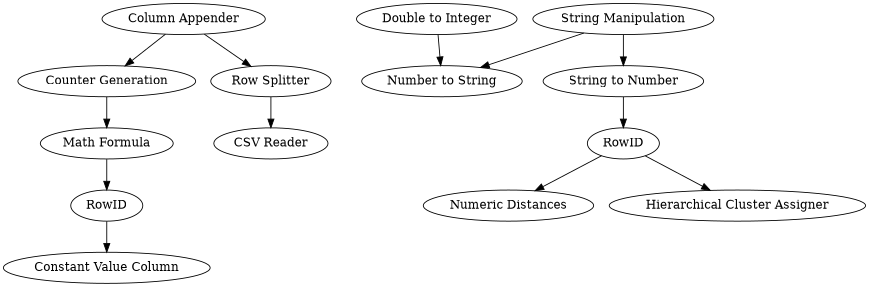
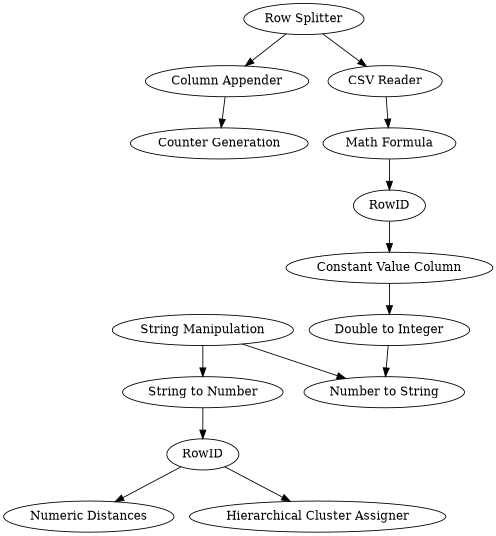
edge "Column Appender" -> "Row Splitter": reversed
edge "Counter Generation" -> "Math Formula": now "CSV Reader" -> "Math Formula"
edge "Constant Value Column" -> "Double to Integer": added
